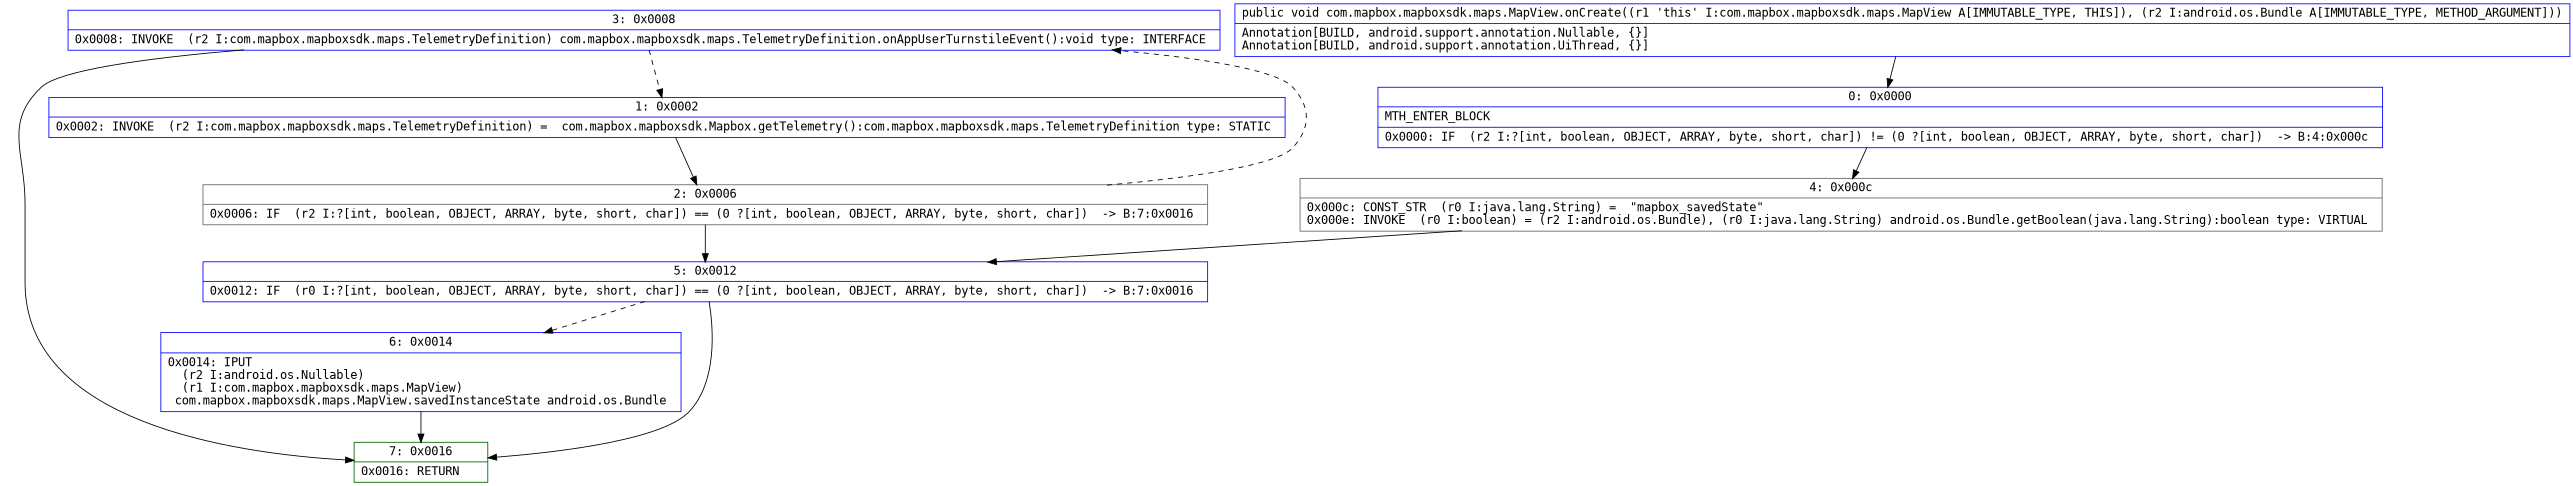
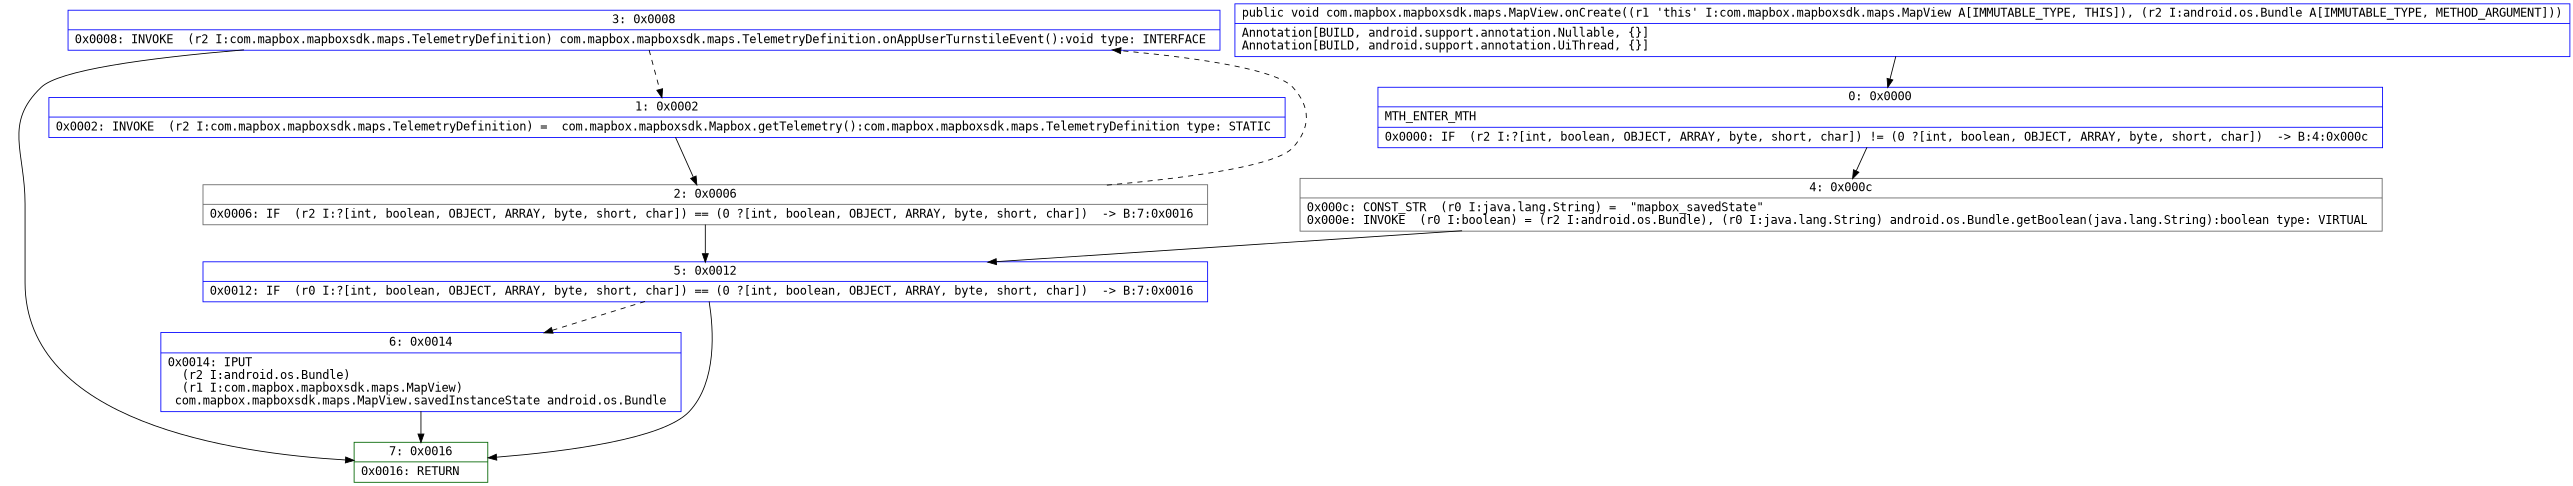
node "0: 0x0000": text "MTH_ENTER_BLOCK" -> "MTH_ENTER_MTH"
node "6: 0x0014": text "(r2 I:android.os.Nullable)" -> "(r2 I:android.os.Bundle)"
